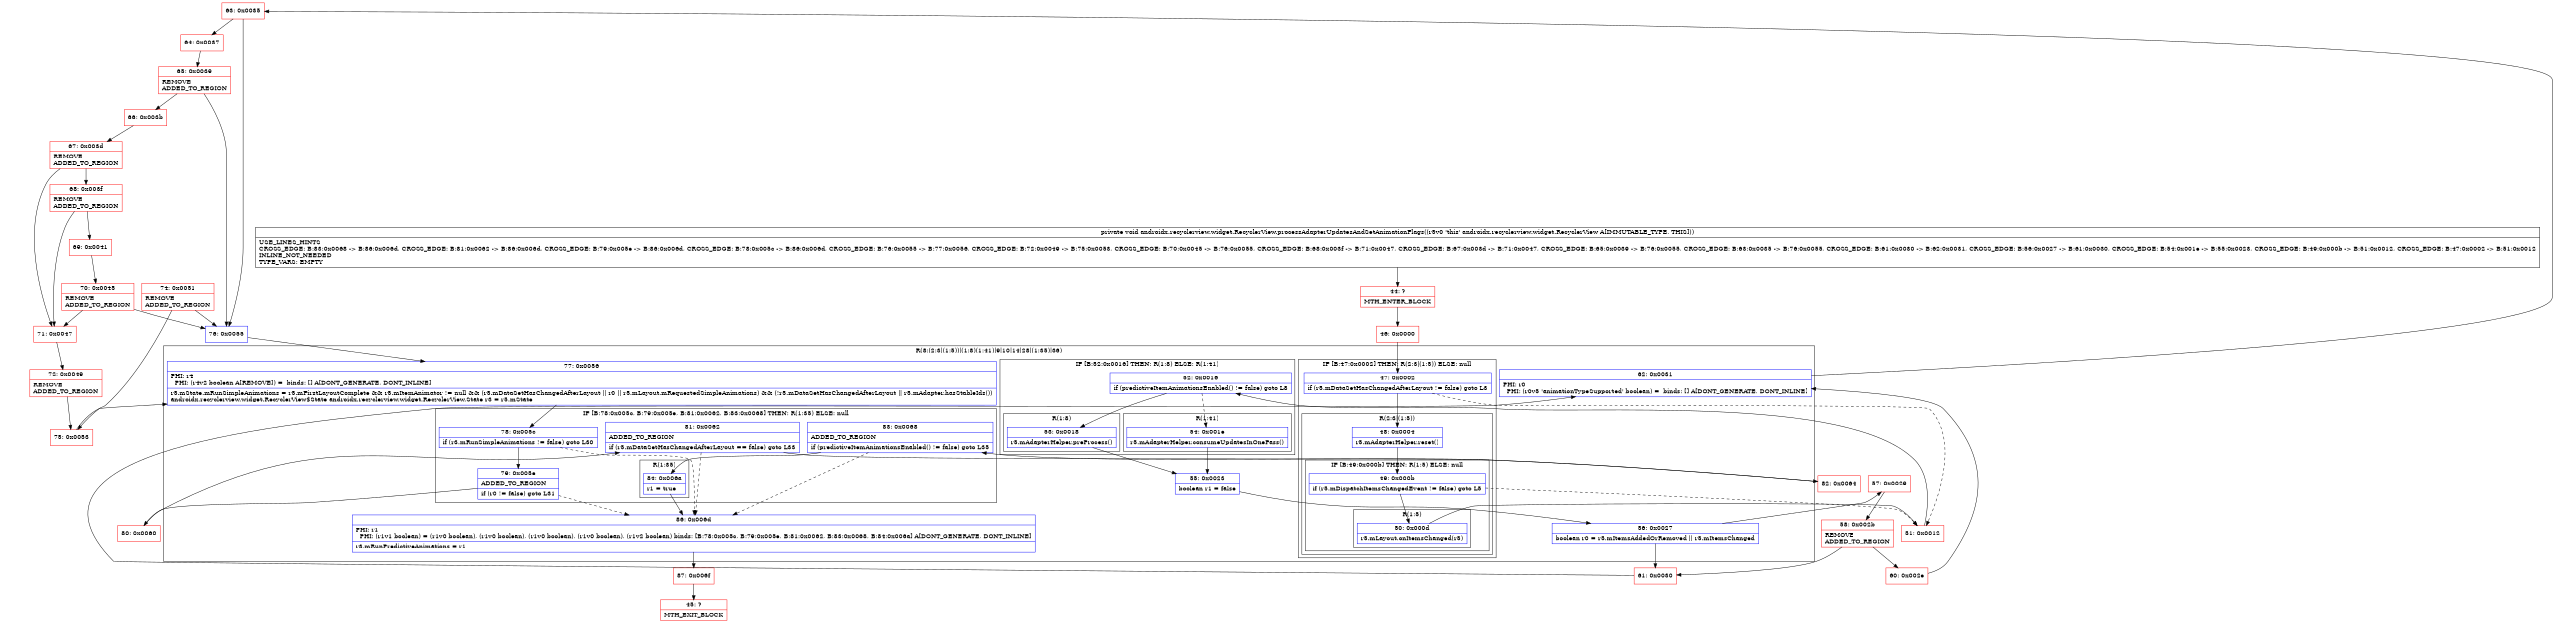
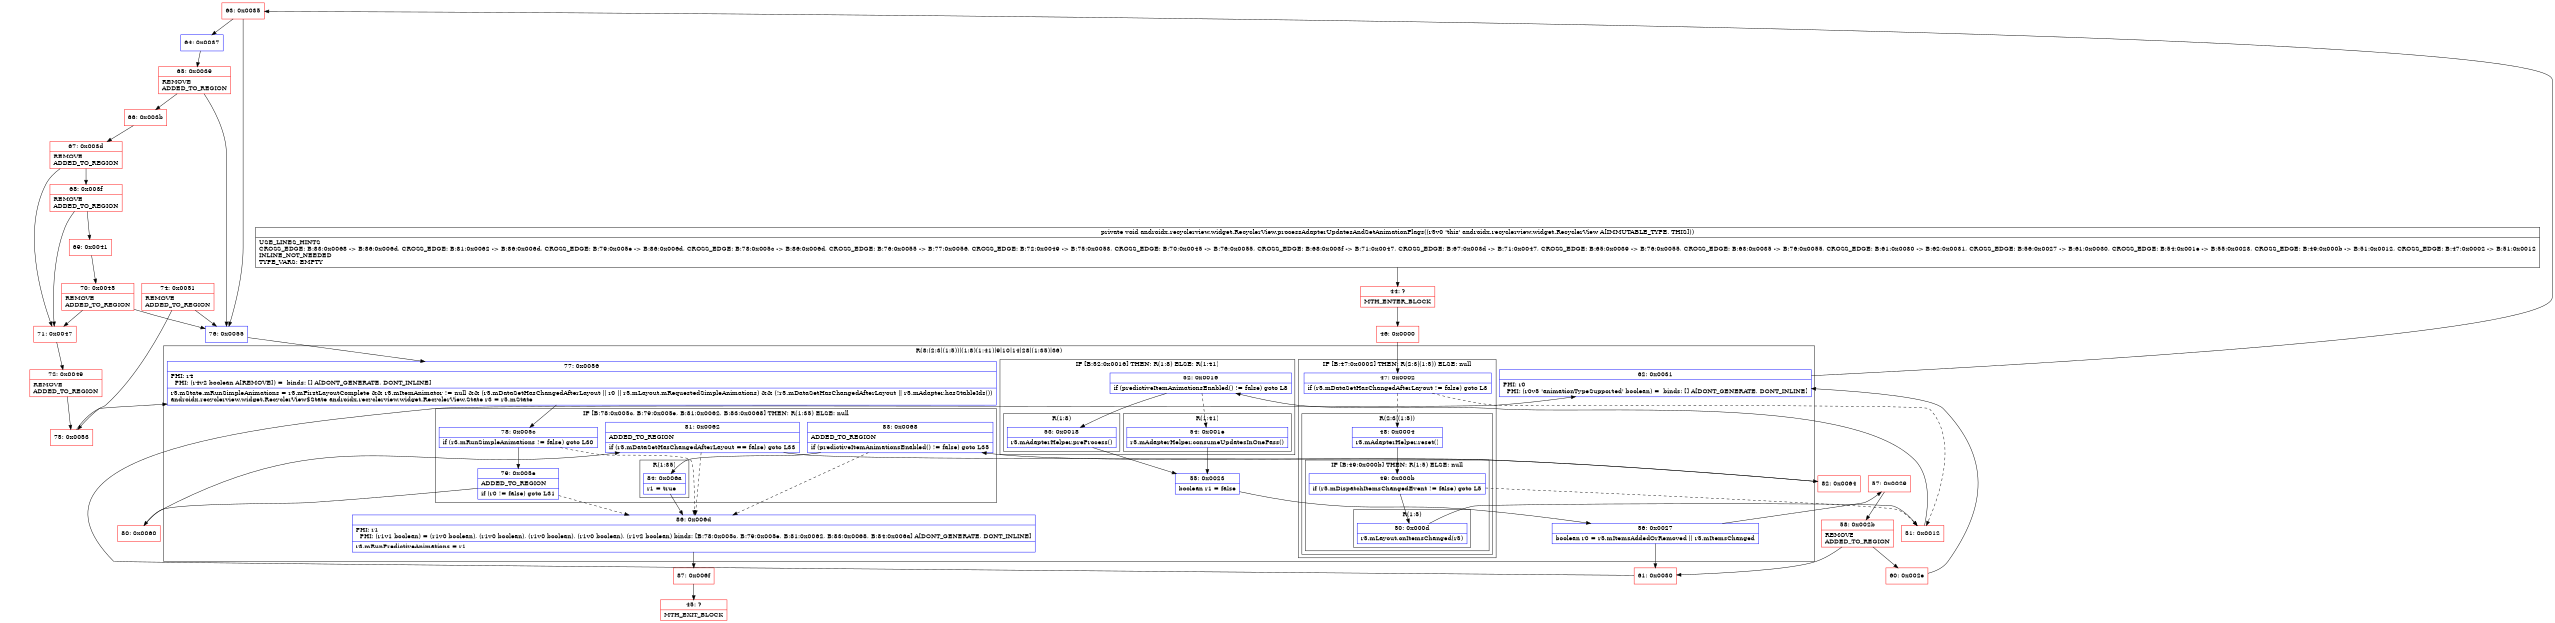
node "64: 0x0037": color red -> blue
edge "47: 0x0002" -> "48: 0x0004": style solid -> dashed
